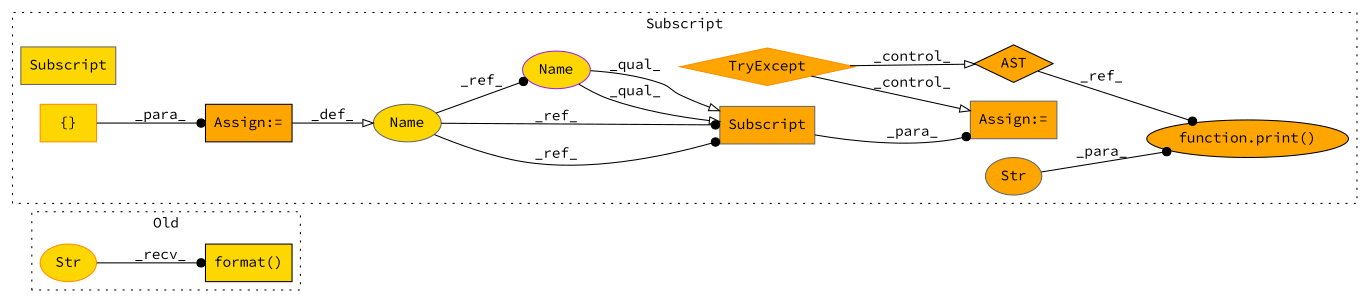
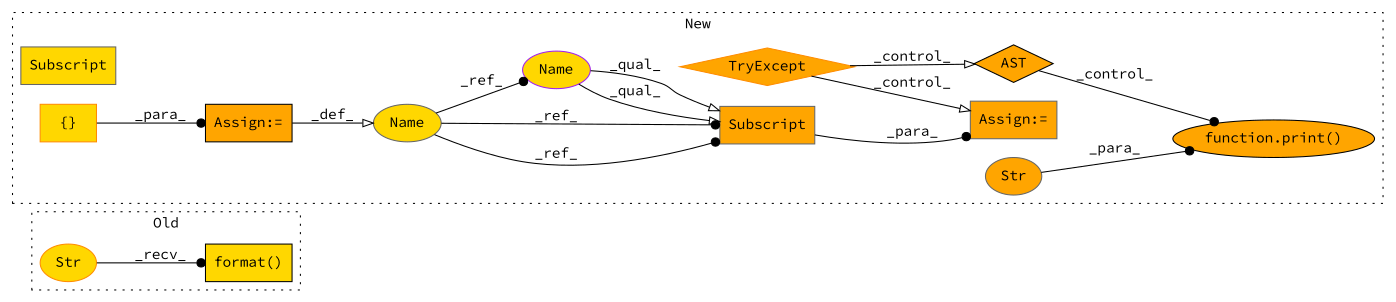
cluster "Subscript": label "Subscript" -> "New"
edge "AST" -> "function.print()": label "_ref_" -> "_control_"
